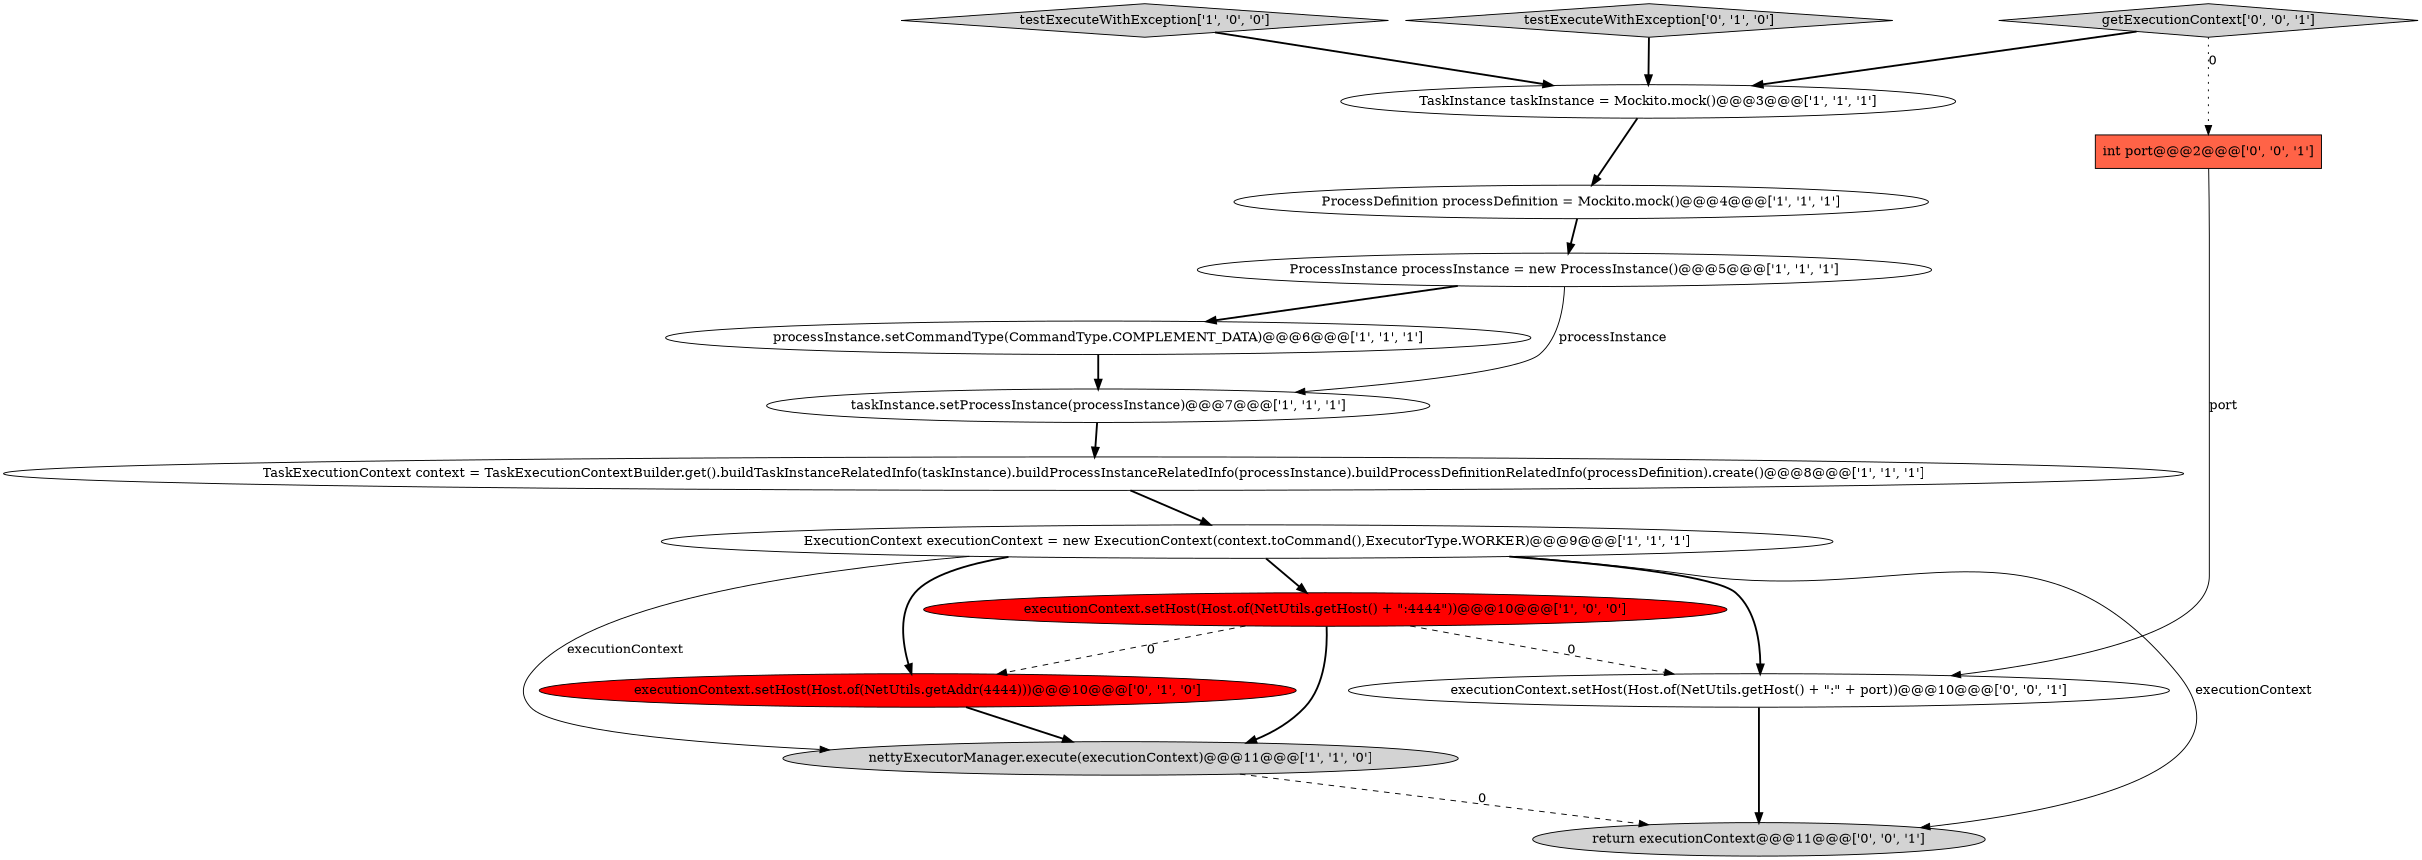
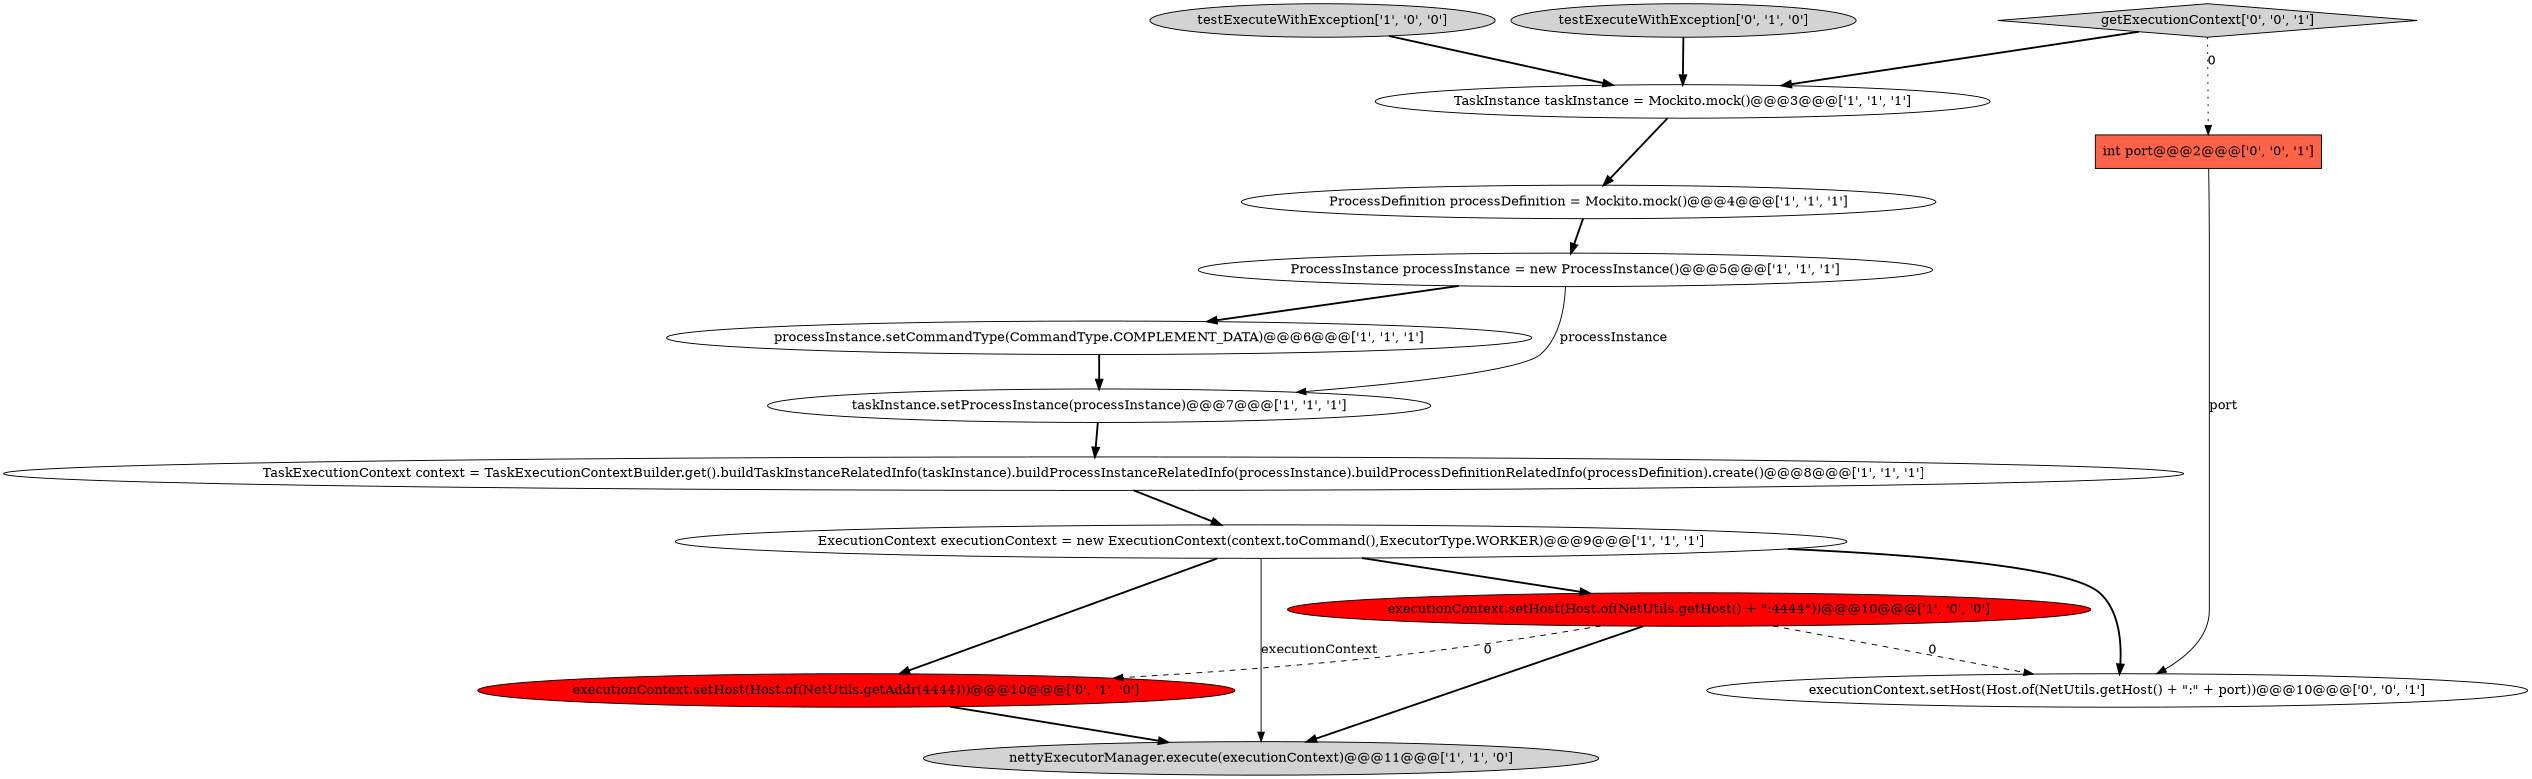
node "testExecuteWithException['1', '0', '0']": shape diamond -> ellipse
node "testExecuteWithException['0', '1', '0']": shape diamond -> ellipse
node "return executionContext@@@11@@@['0', '0', '1']": removed
